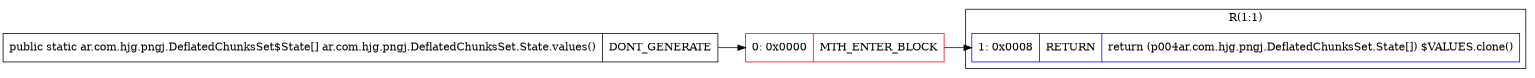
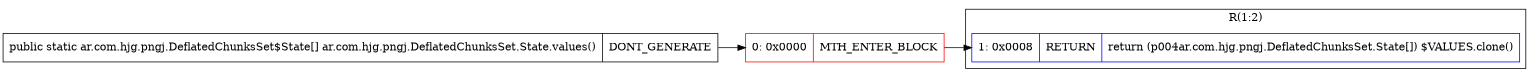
cluster "R(1:1)": label "R(1:1)" -> "R(1:2)"
